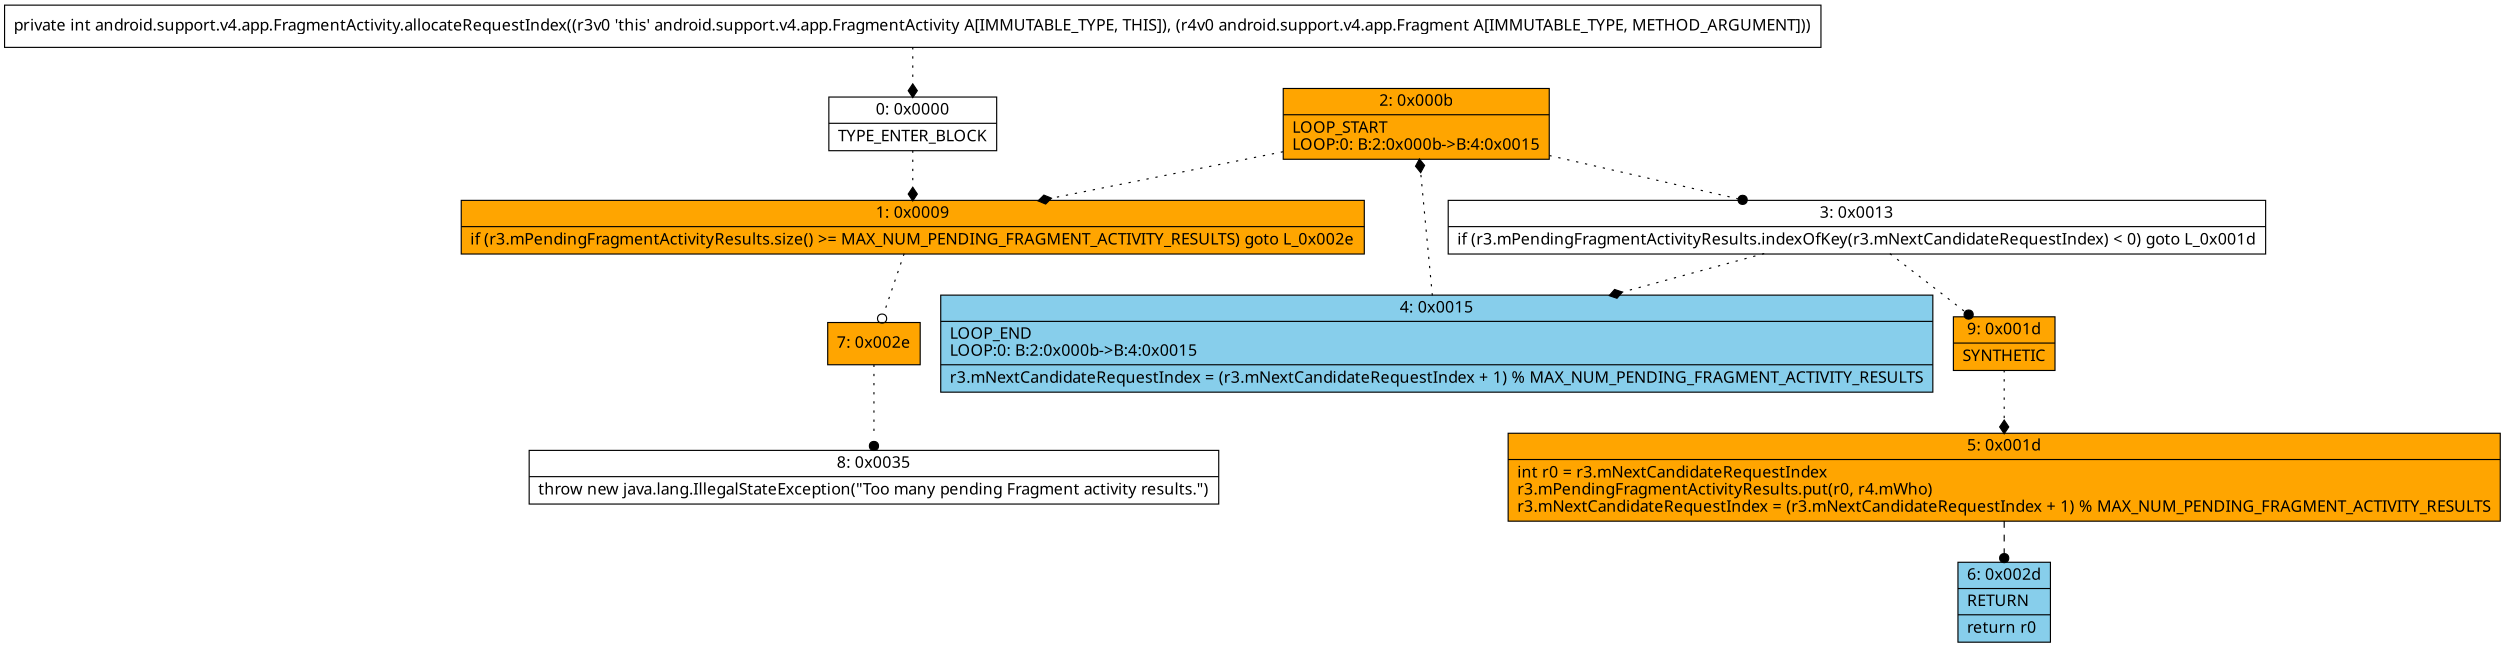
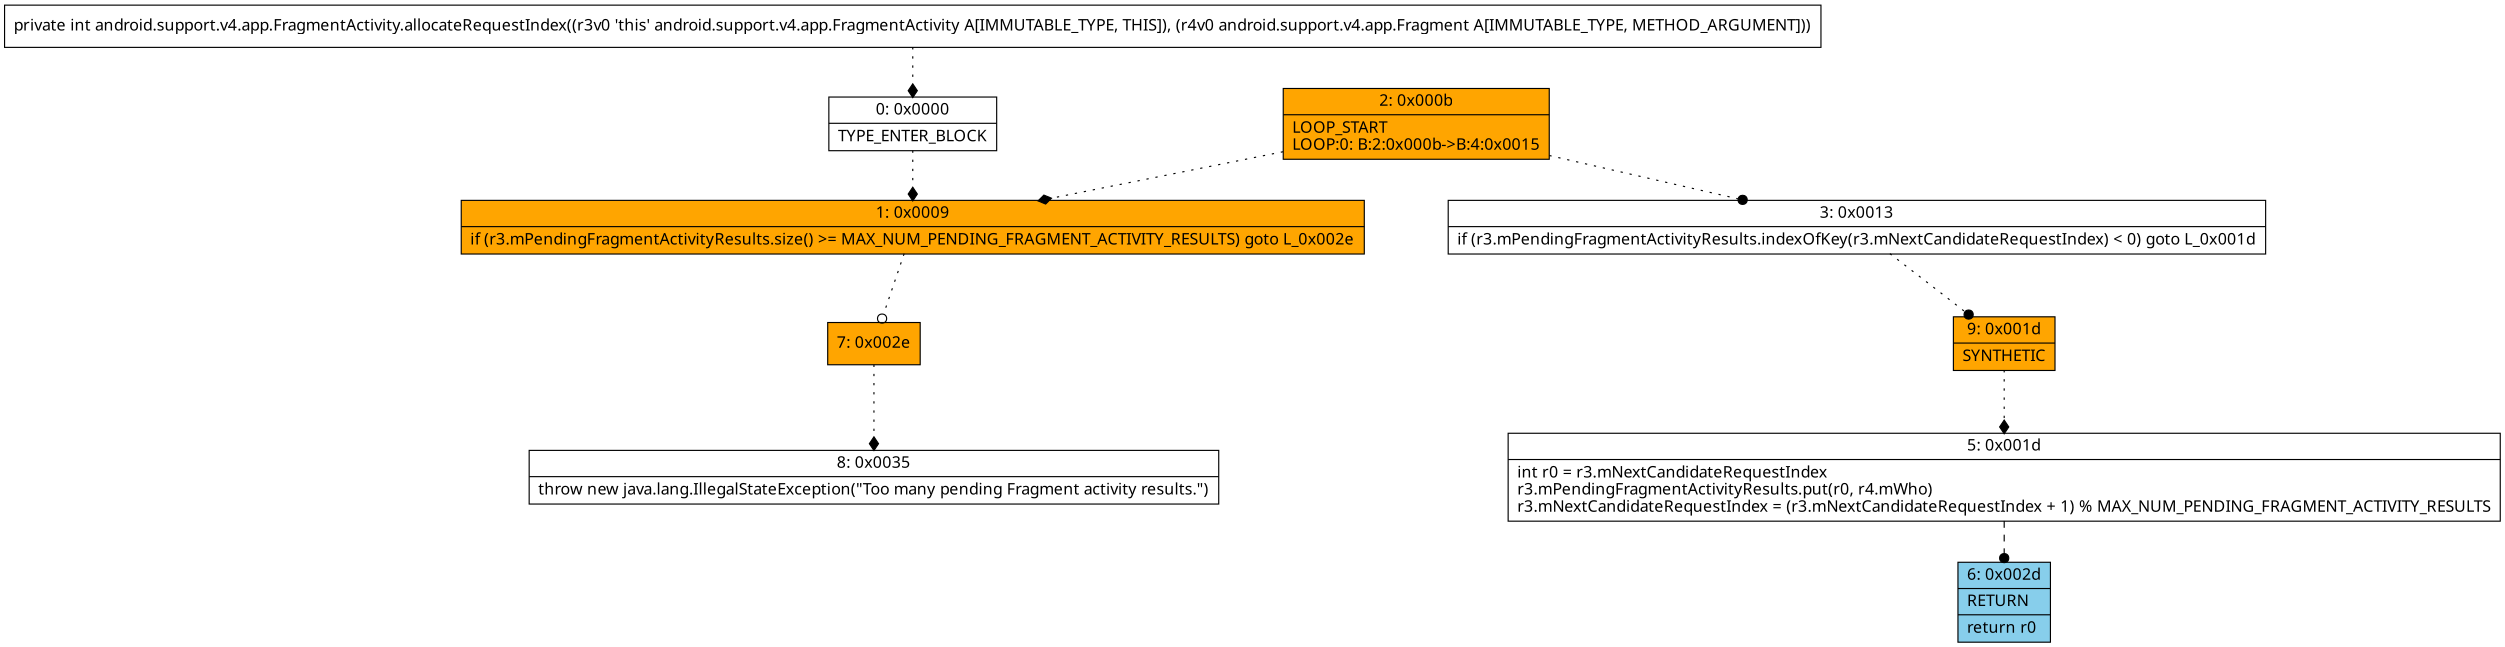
node "4: 0x0015": removed
edge "7: 0x002e" -> "8: 0x0035": arrowhead dot -> diamond
node "5: 0x001d": fillcolor orange -> white
